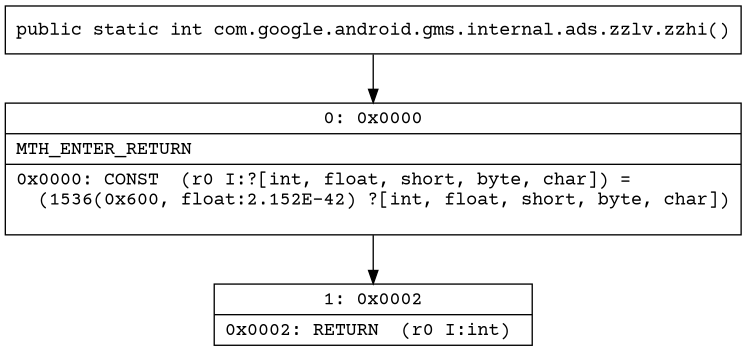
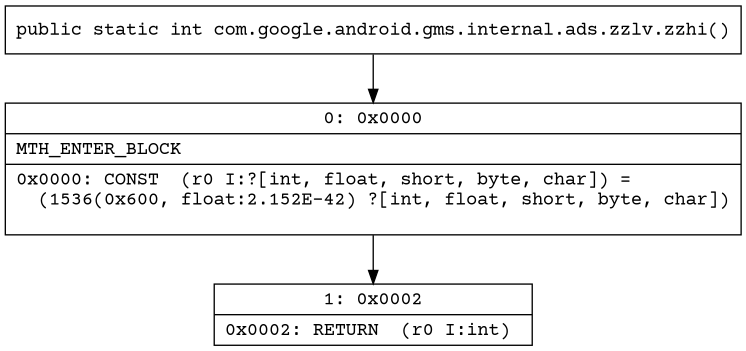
node "0: 0x0000": text "MTH_ENTER_RETURN" -> "MTH_ENTER_BLOCK"
